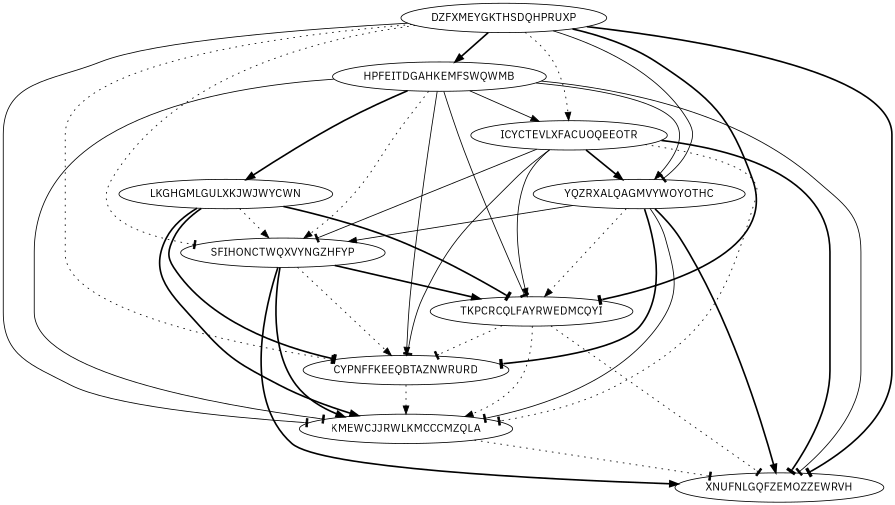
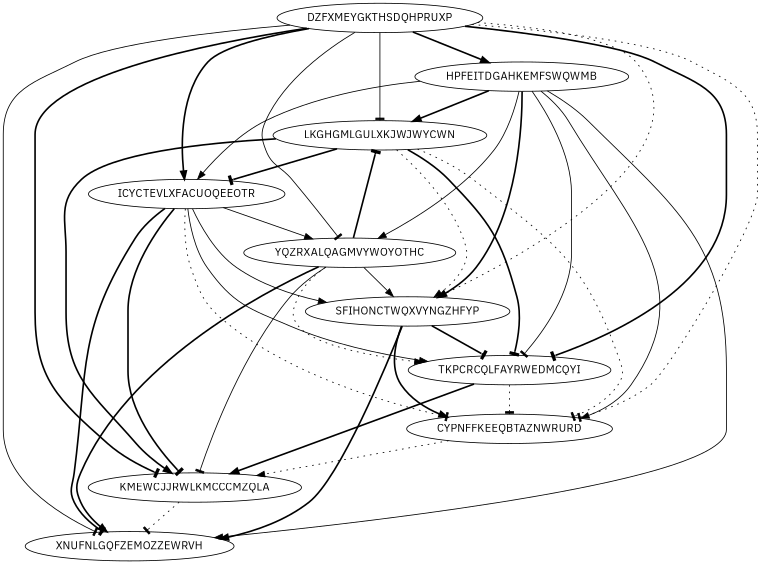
edge "DZFXMEYGKTHSDQHPRUXP" -> "ICYCTEVLXFACUOQEEOTR": style dotted -> bold
edge "DZFXMEYGKTHSDQHPRUXP" -> "LKGHGMLGULXKJWJWYCWN": added
edge "DZFXMEYGKTHSDQHPRUXP" -> "SFIHONCTWQXVYNGZHFYP": arrowhead tee -> normal
edge "DZFXMEYGKTHSDQHPRUXP" -> "XNUFNLGQFZEMOZZEWRVH": style bold -> solid
edge "ICYCTEVLXFACUOQEEOTR" -> "YQZRXALQAGMVYWOYOTHC": style bold -> solid
edge "LKGHGMLGULXKJWJWYCWN" -> "ICYCTEVLXFACUOQEEOTR": added
edge "HPFEITDGAHKEMFSWQWMB" -> "SFIHONCTWQXVYNGZHFYP": style dotted -> bold
edge "DZFXMEYGKTHSDQHPRUXP" -> "KMEWCJJRWLKMCCCMZQLA": style solid -> bold
edge "HPFEITDGAHKEMFSWQWMB" -> "XNUFNLGQFZEMOZZEWRVH": arrowhead tee -> normal
edge "ICYCTEVLXFACUOQEEOTR" -> "SFIHONCTWQXVYNGZHFYP": arrowhead tee -> normal
edge "ICYCTEVLXFACUOQEEOTR" -> "CYPNFFKEEQBTAZNWRURD": style solid -> dotted
edge "HPFEITDGAHKEMFSWQWMB" -> "KMEWCJJRWLKMCCCMZQLA": removed
edge "SFIHONCTWQXVYNGZHFYP" -> "TKPCRCQLFAYRWEDMCQYI": arrowhead normal -> tee
edge "ICYCTEVLXFACUOQEEOTR" -> "KMEWCJJRWLKMCCCMZQLA": style dotted -> bold
edge "LKGHGMLGULXKJWJWYCWN" -> "CYPNFFKEEQBTAZNWRURD": style bold -> dotted
edge "SFIHONCTWQXVYNGZHFYP" -> "CYPNFFKEEQBTAZNWRURD": style dotted -> bold
edge "YQZRXALQAGMVYWOYOTHC" -> "CYPNFFKEEQBTAZNWRURD": now "YQZRXALQAGMVYWOYOTHC" -> "LKGHGMLGULXKJWJWYCWN"
edge "SFIHONCTWQXVYNGZHFYP" -> "KMEWCJJRWLKMCCCMZQLA": removed
edge "TKPCRCQLFAYRWEDMCQYI" -> "KMEWCJJRWLKMCCCMZQLA": style dotted -> bold
edge "TKPCRCQLFAYRWEDMCQYI" -> "XNUFNLGQFZEMOZZEWRVH": removed
